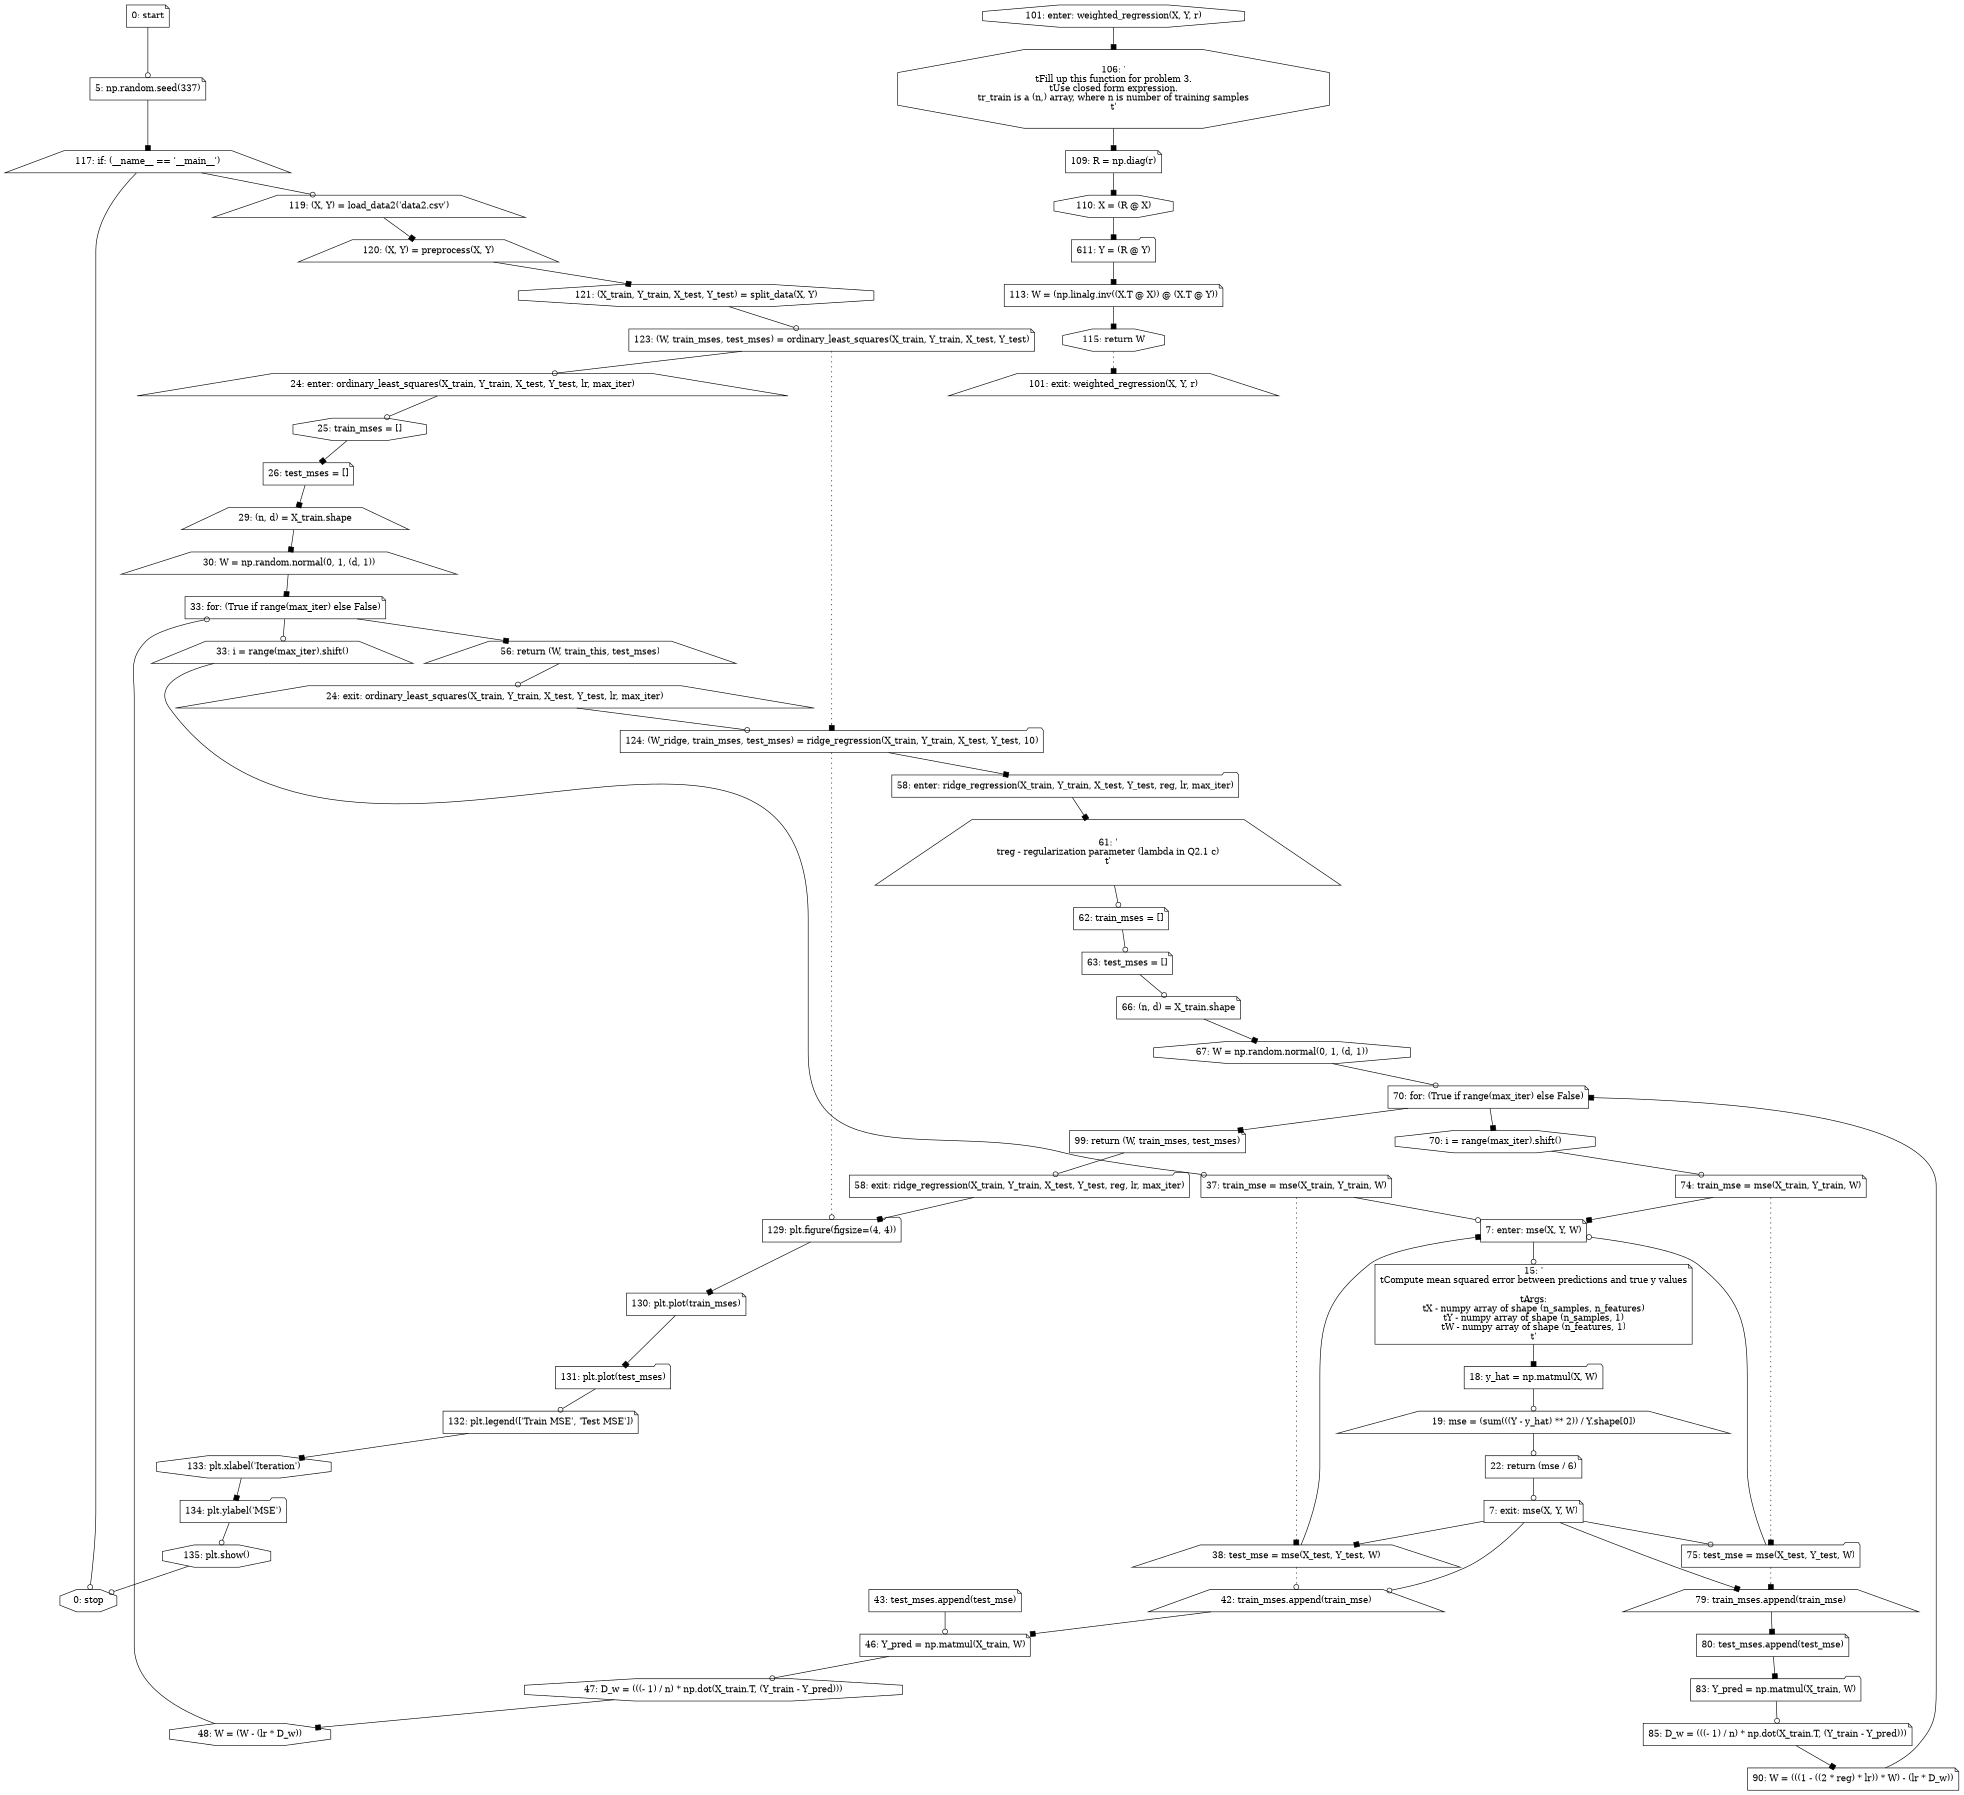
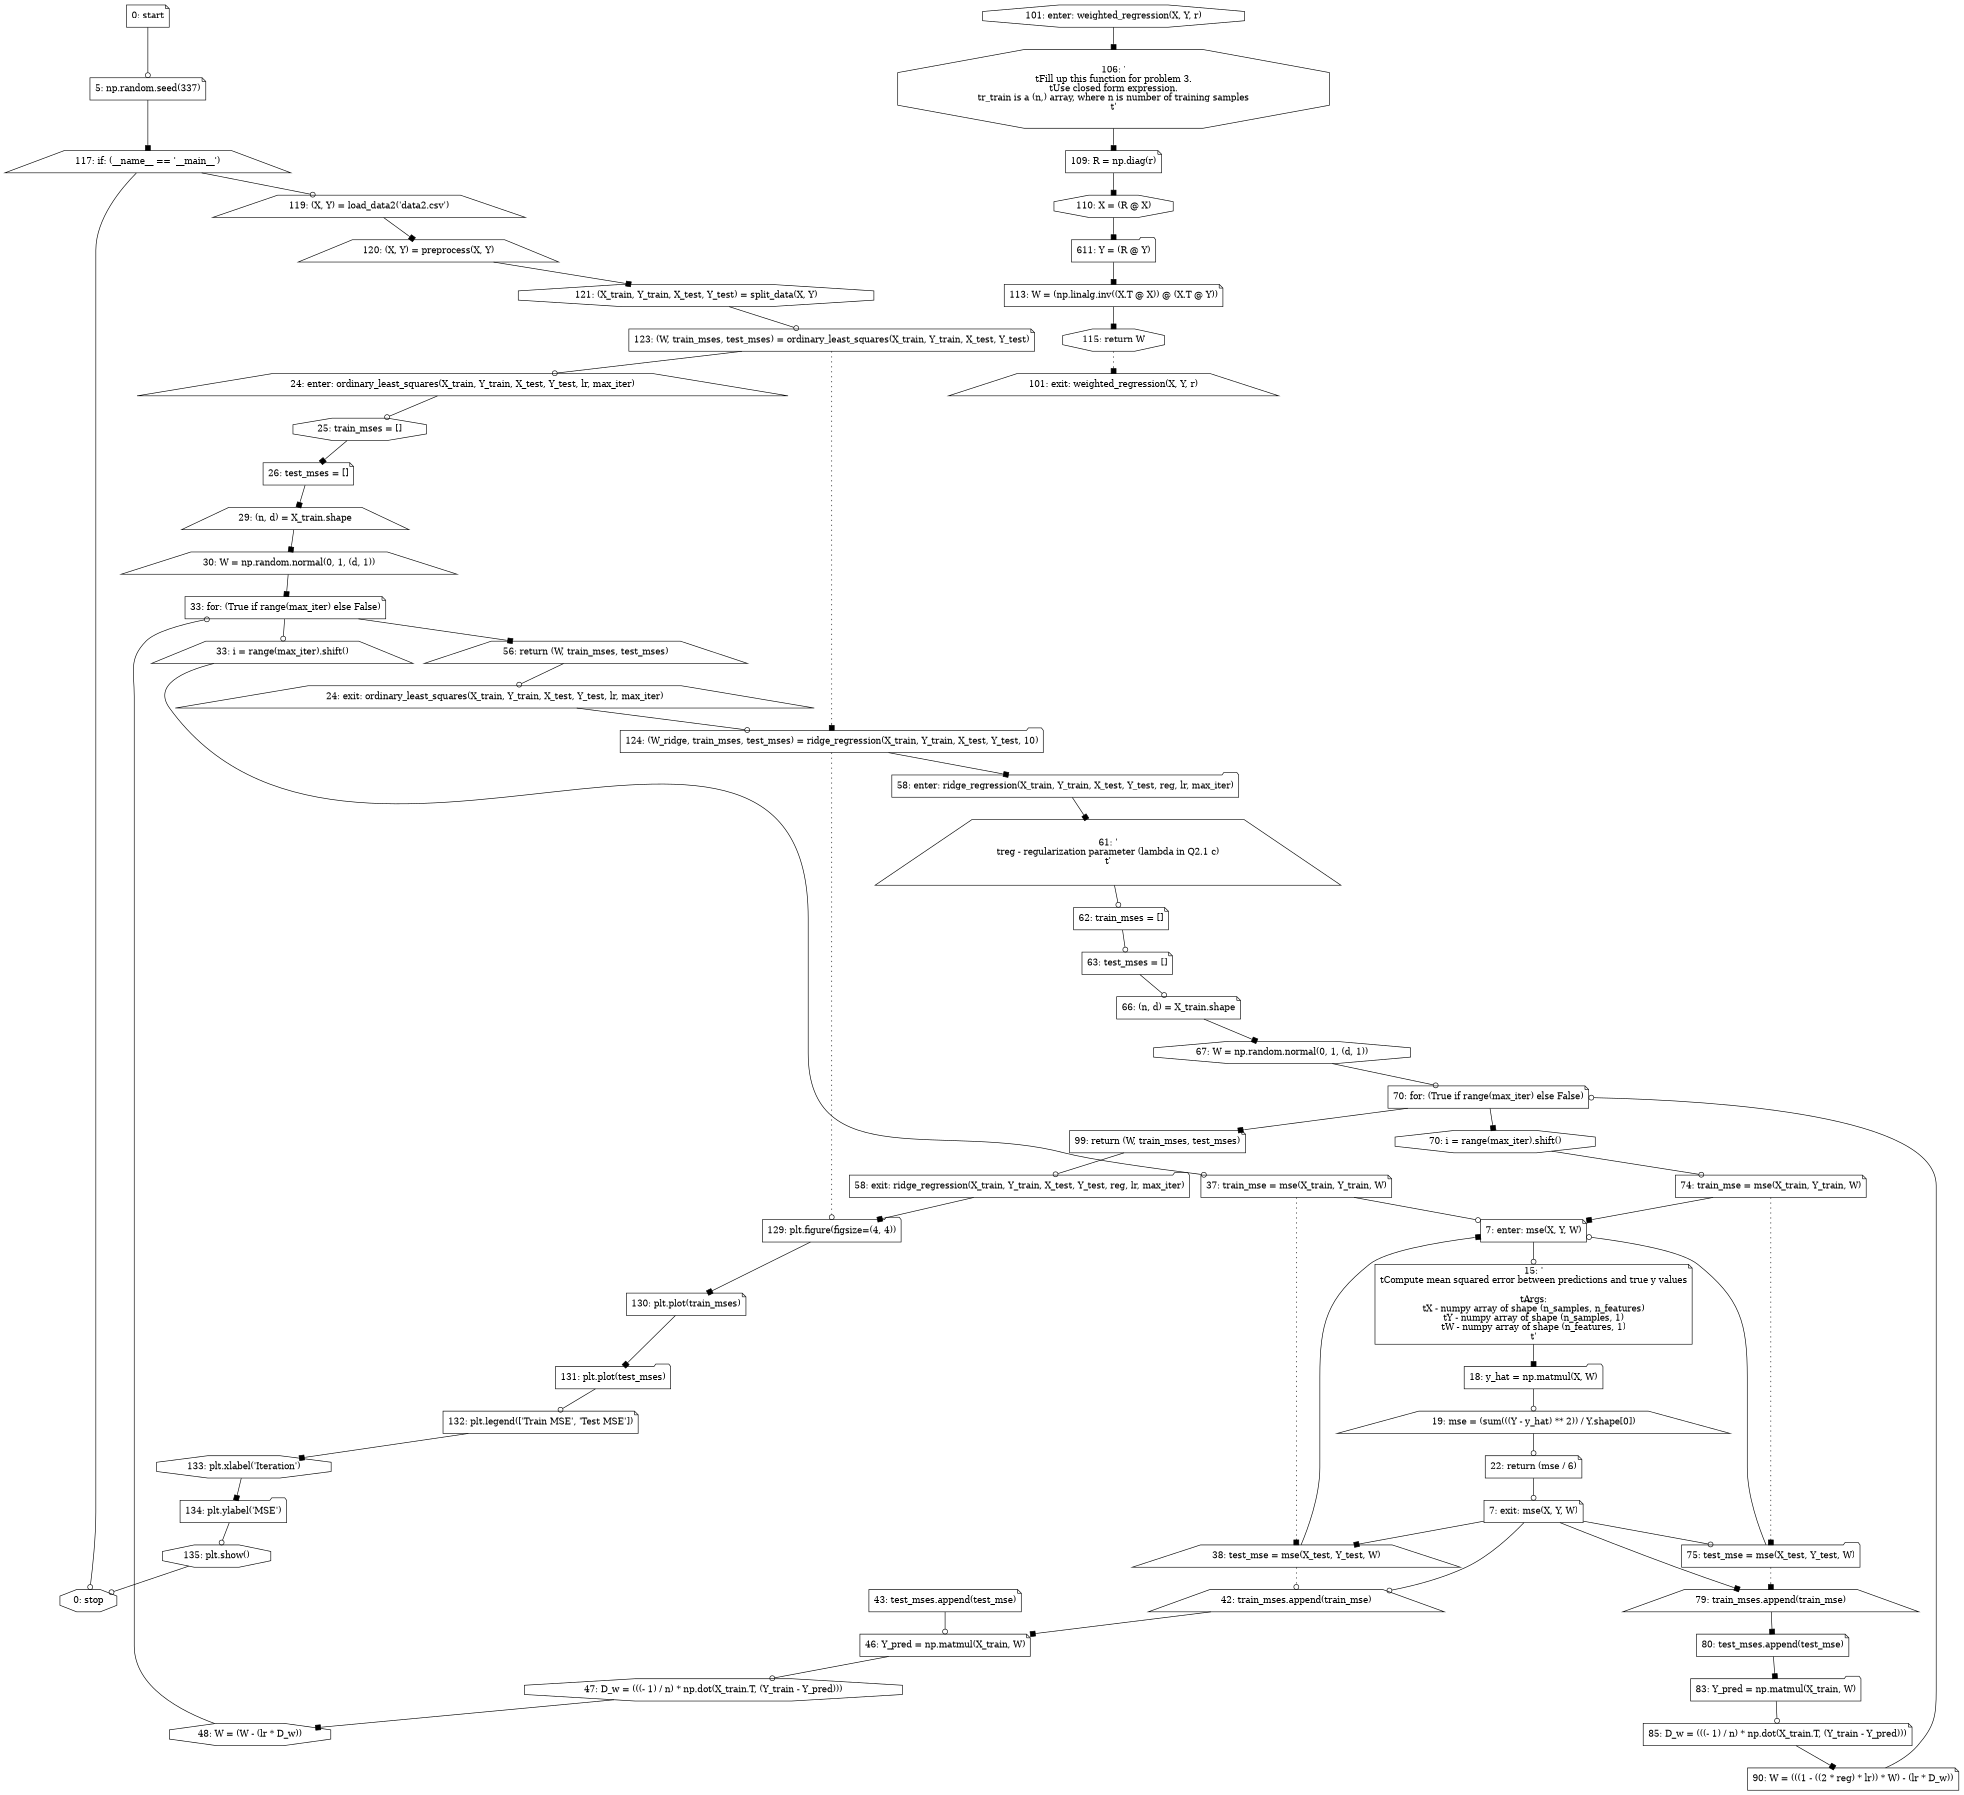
node "56: return (W, train_this, test_mses)": label "56: return (W, train_this, test_mses)" -> "56: return (W, train_mses, test_mses)"
edge "90: W = (((1 - ((2 * reg) * lr)) * W) - (lr * D_w))" -> "70: for: (True if range(max_iter) else False)": arrowhead box -> odot
